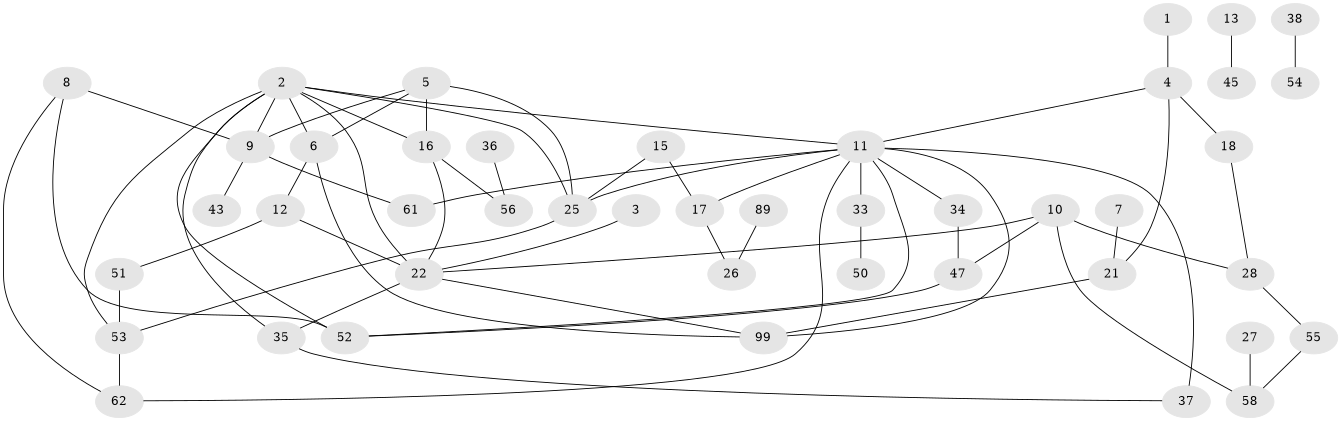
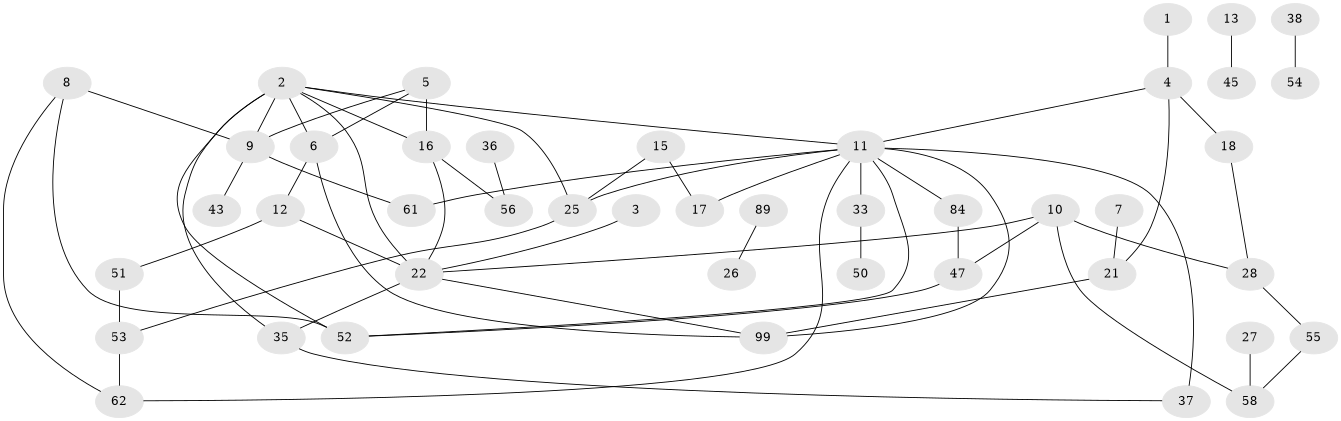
edge "5" -- "25": removed
edge "2" -- "53": removed
node "34": label "34" -> "84"
edge "17" -- "26": removed
